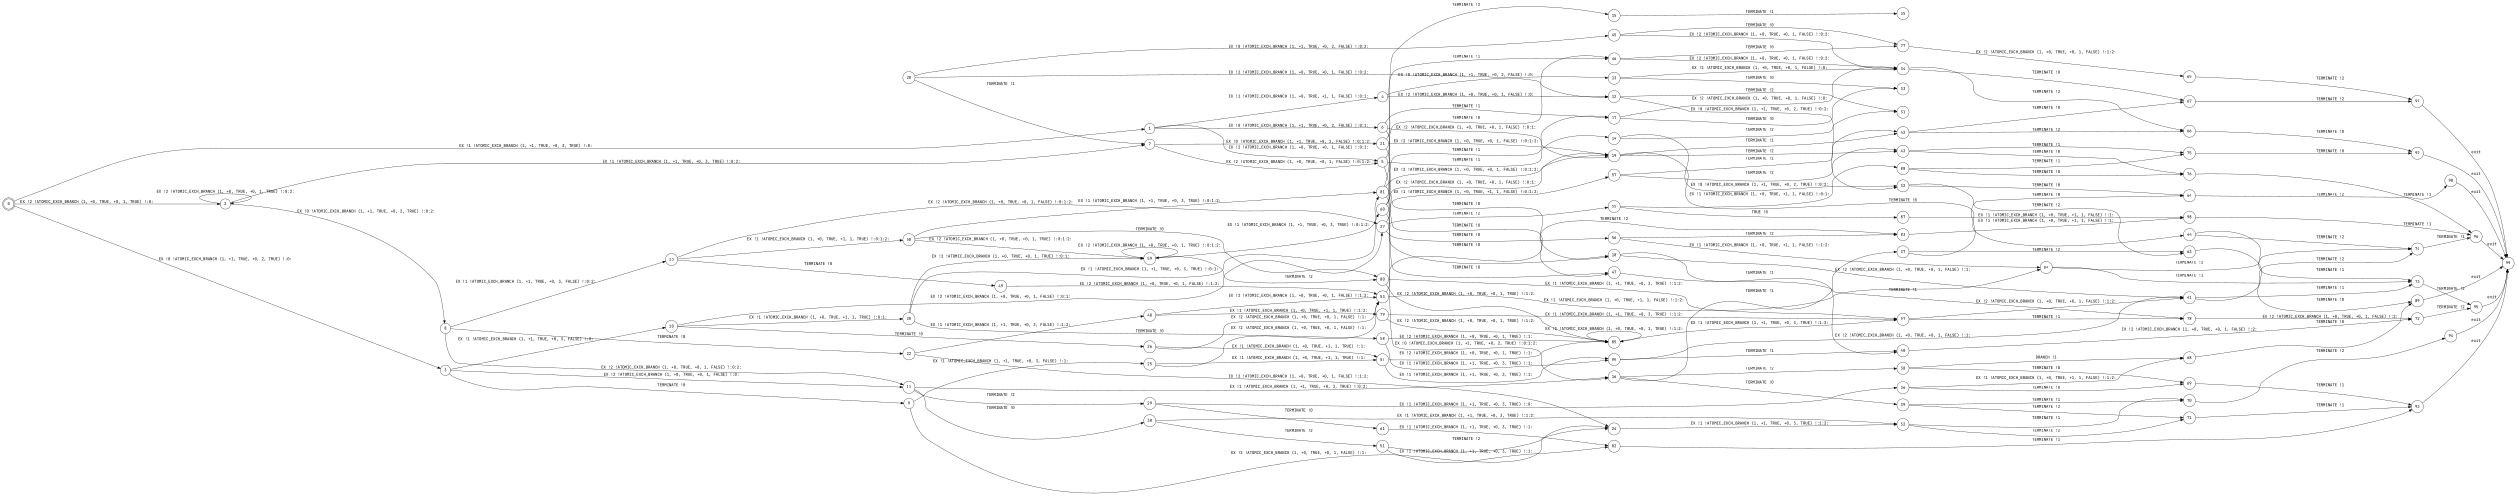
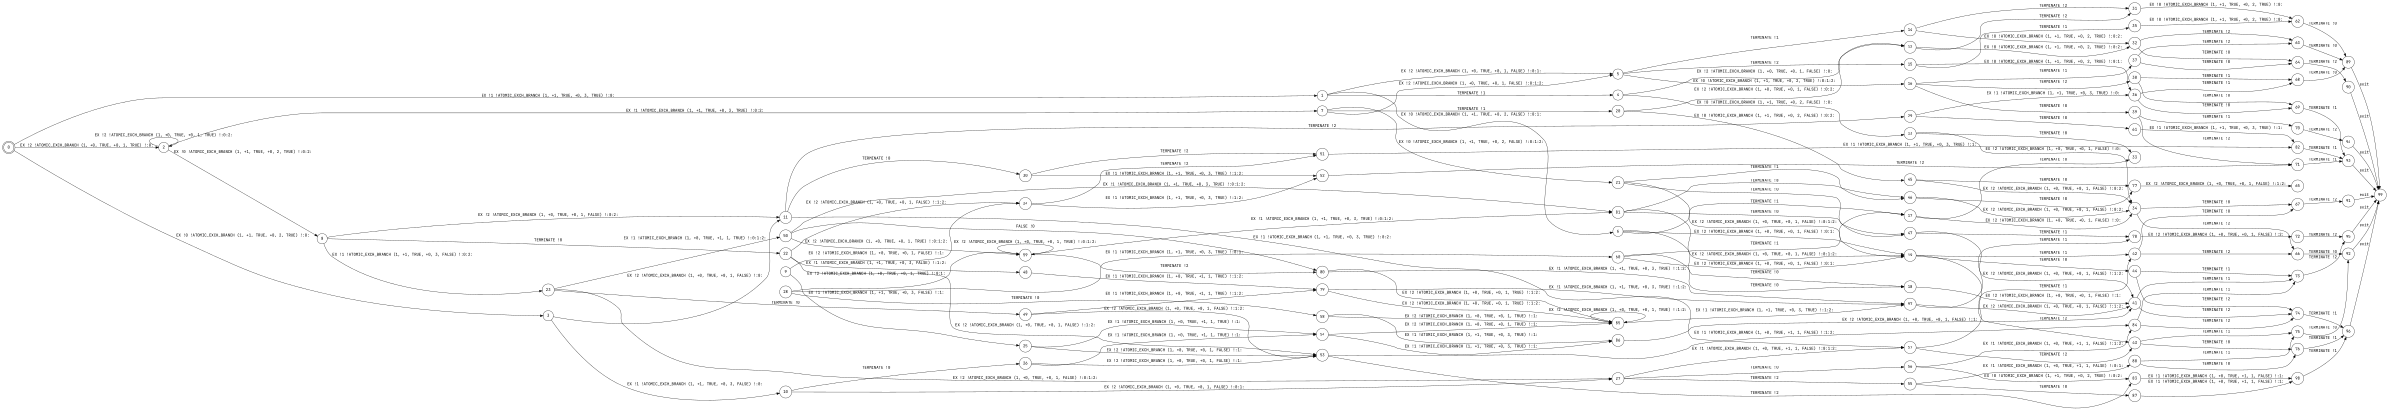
node "62": added
edge "15" -> "36": added, label "EX !0 !ATOMIC_EXCH_BRANCH (1, +1, TRUE, +0, 2, TRUE) !:0:1:"
edge "65" -> "91": removed, label "TERMINATE !2"
edge "1" -> "4": label "EX !1 !ATOMIC_EXCH_BRANCH (1, +0, TRUE, +1, 1, FALSE) !:0:1:" -> "TERMINATE !1"
edge "20" -> "7": reversed
edge "55" -> "87": label "TRUE !0" -> "TERMINATE !0"
edge "50" -> "80": label "TERMINATE !0" -> "FALSE !0"
edge "56" -> "83": label "TERMINATE !2" -> "EX !0 !ATOMIC_EXCH_BRANCH (1, +1, TRUE, +0, 2, TRUE) !:0:2:"
edge "47" -> "41": added, label "EX !2 !ATOMIC_EXCH_BRANCH (1, +0, TRUE, +0, 1, FALSE) !:1:2:"
edge "49" -> "79": added, label "EX !1 !ATOMIC_EXCH_BRANCH (1, +0, TRUE, +1, 1, TRUE) !:1:2:"
edge "48" -> "53": now "22" -> "53"
edge "10" -> "28": removed, label "EX !1 !ATOMIC_EXCH_BRANCH (1, +0, TRUE, +1, 1, TRUE) !:0:1:"
node "40": removed
edge "38" -> "68": label "BRANCH !1" -> "TERMINATE !1"
edge "36" -> "68": label "EX !1 !ATOMIC_EXCH_BRANCH (1, +0, TRUE, +1, 1, FALSE) !:1:2:" -> "TERMINATE !1"
edge "11" -> "16": now "11" -> "57"
edge "3" -> "9": removed, label "TERMINATE !0"
edge "52" -> "70": removed, label "TERMINATE !1"
edge "51" -> "24": reversed
